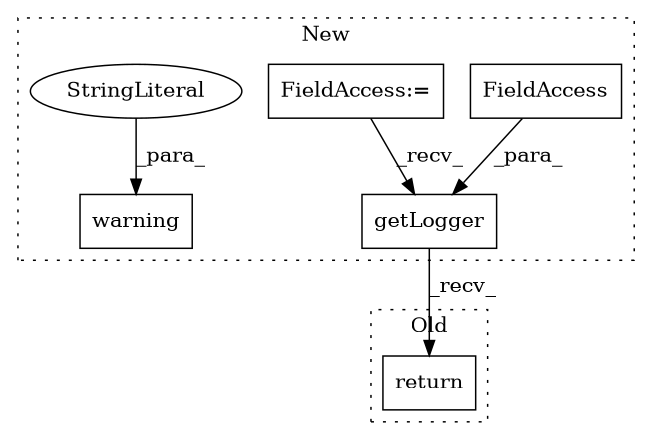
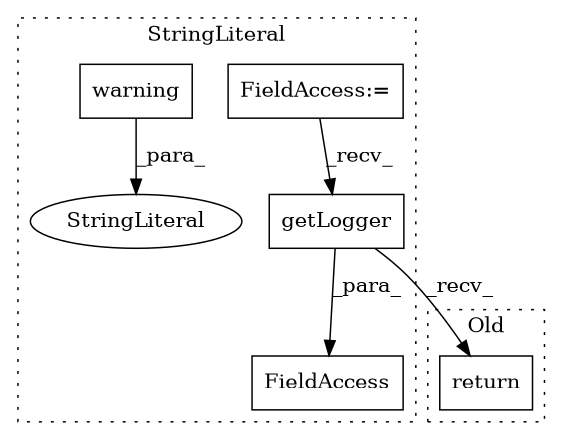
cluster "New": label "New" -> "StringLiteral"
edge "StringLiteral" -> "warning": reversed
edge "FieldAccess" -> "getLogger": reversed
